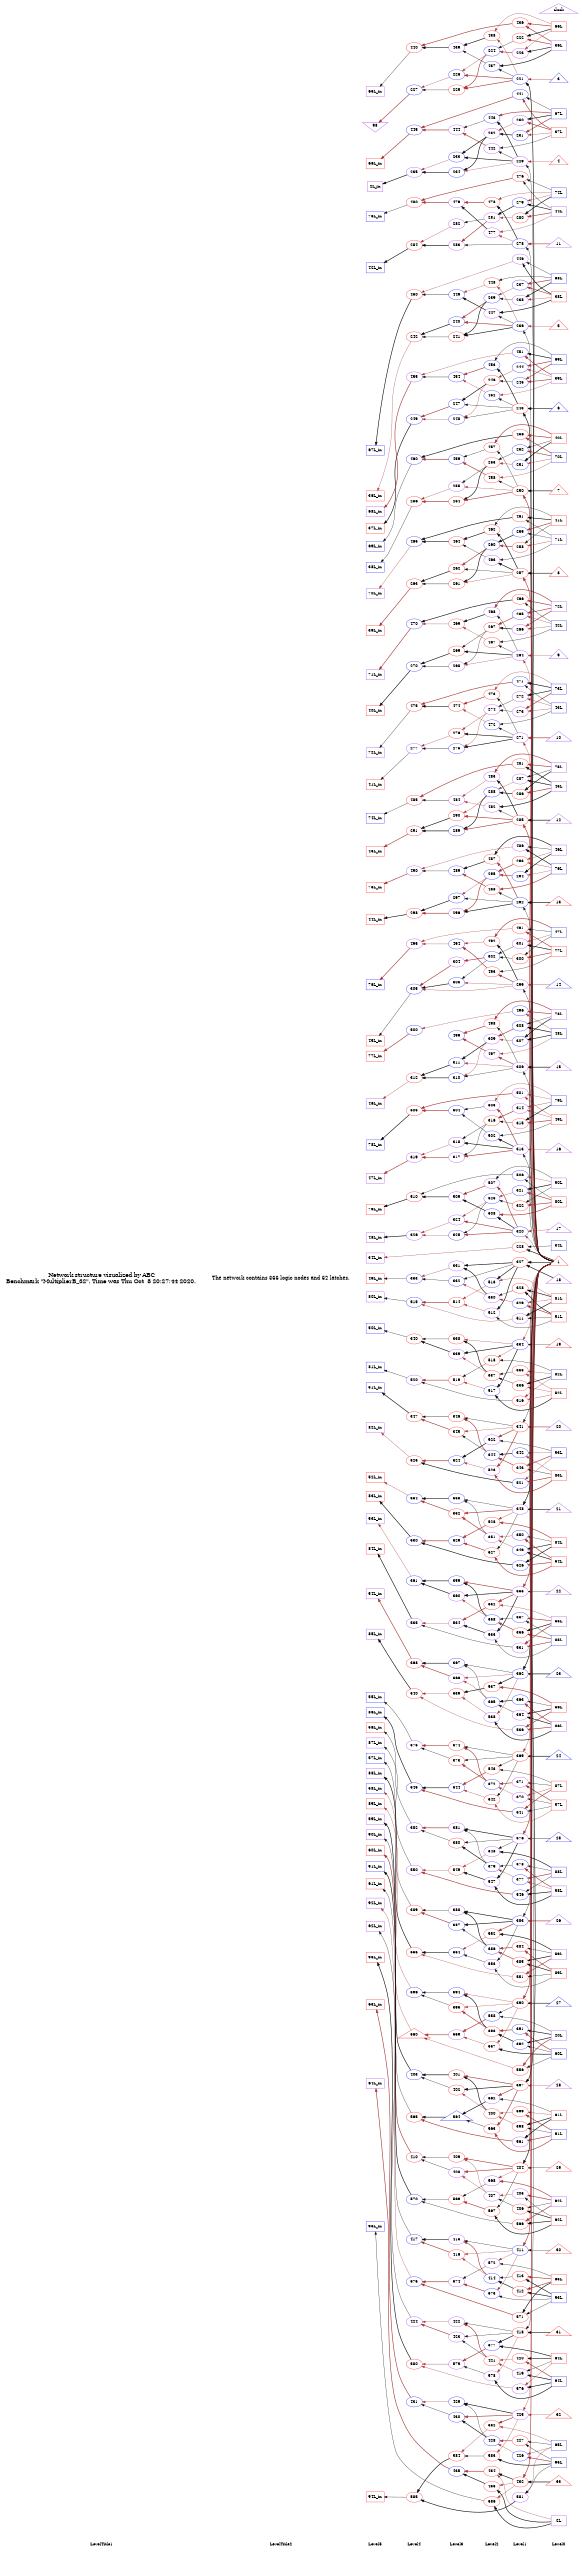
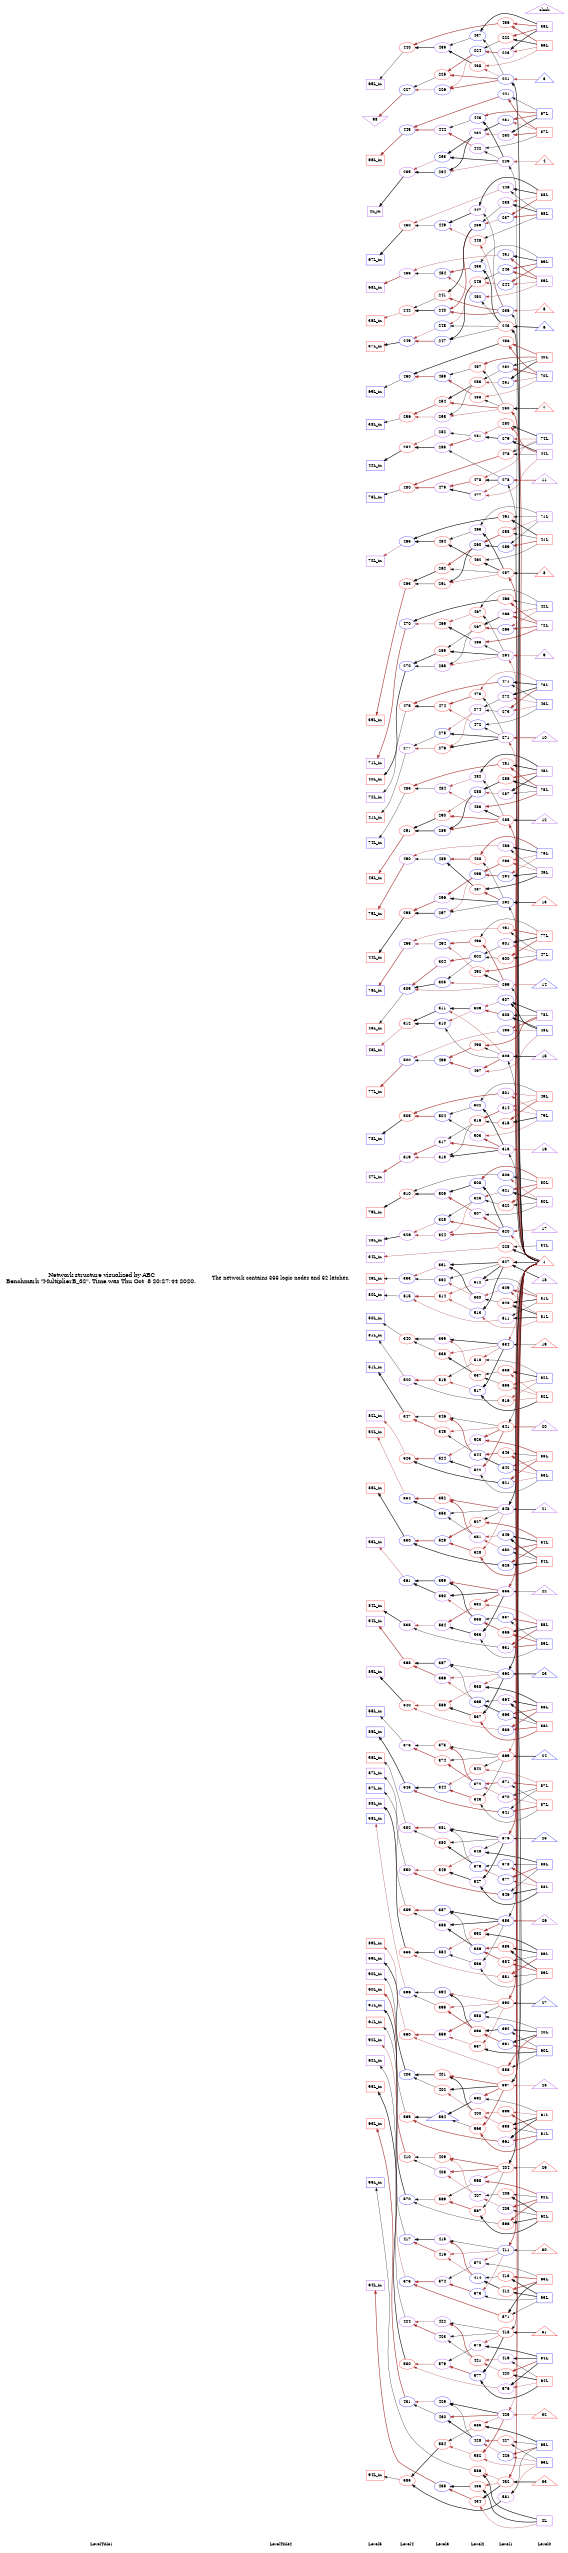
edge "236" -> "241": color black -> brown
edge "499" -> "500": added
node "560": shape triangle -> ellipse
